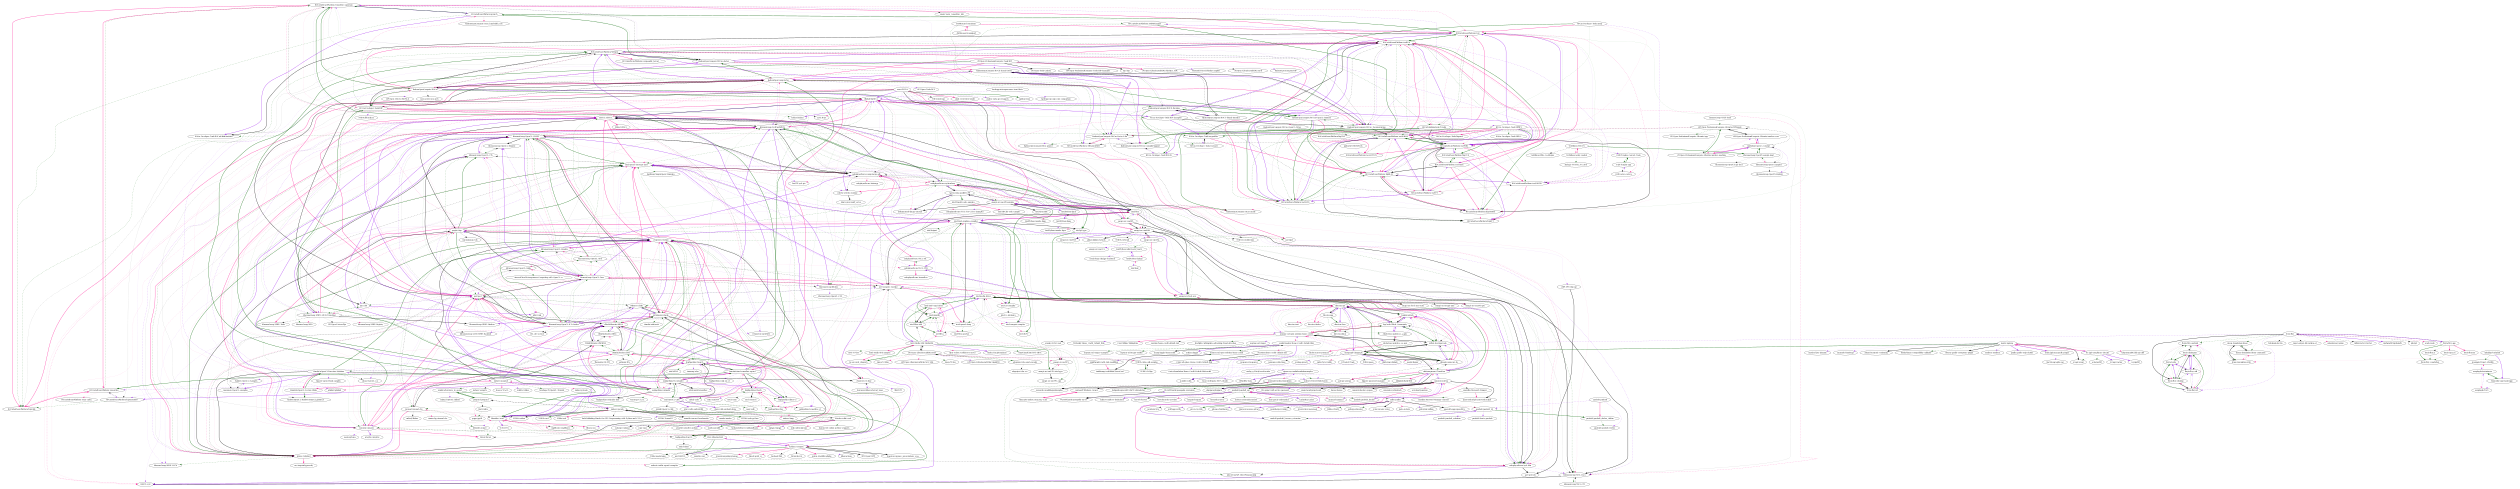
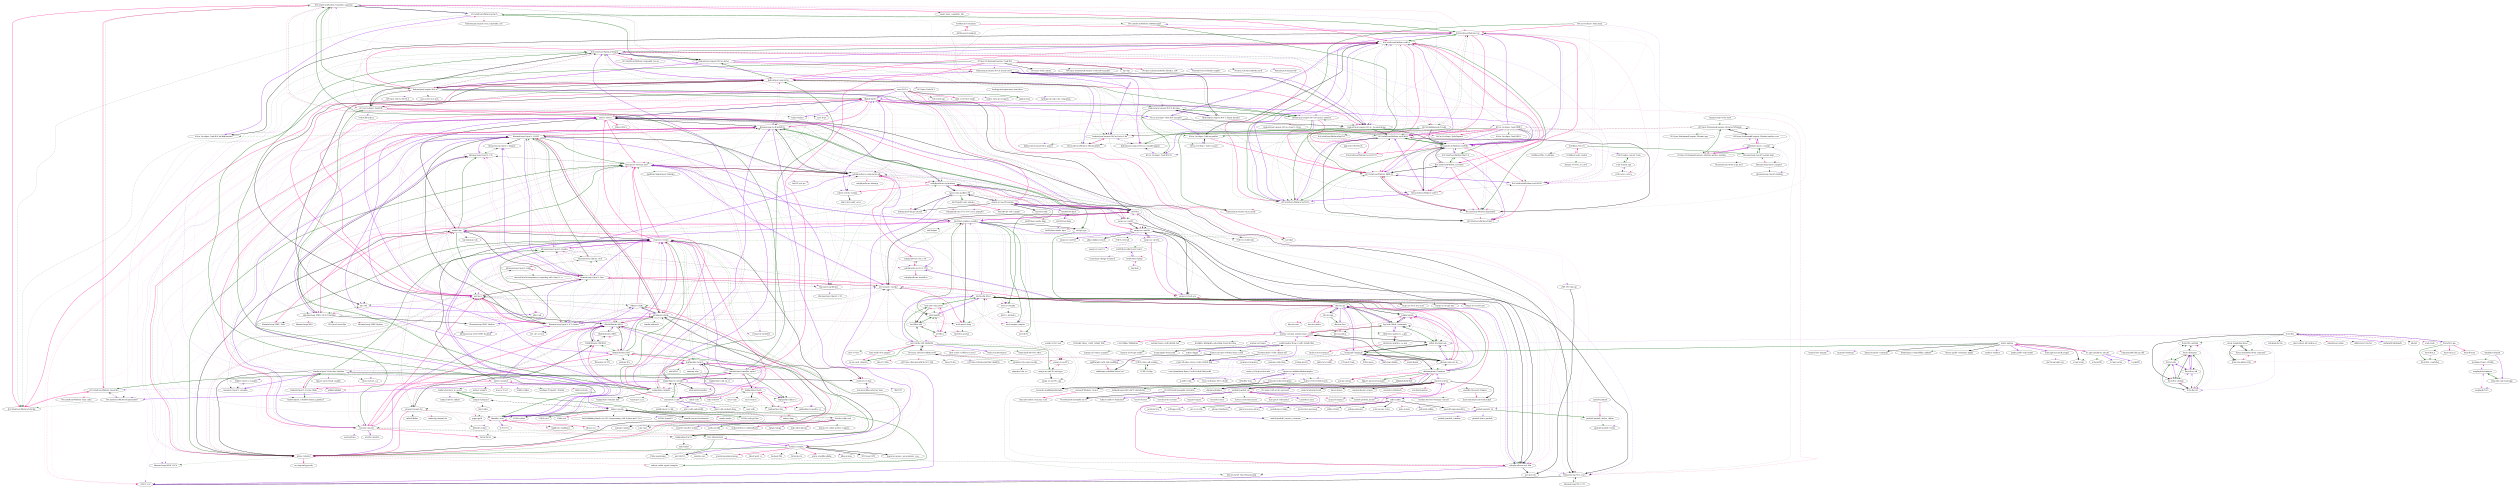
edge "google/clspv" -> "KhronosGroup/SPIR": now "google/clspv" -> "KhronosGroup/SPIRV-LLVM-Translator"
edge "roman380/tmhare.mvps.org-vcam" -> "microsoft/Windows-Camera": removed
